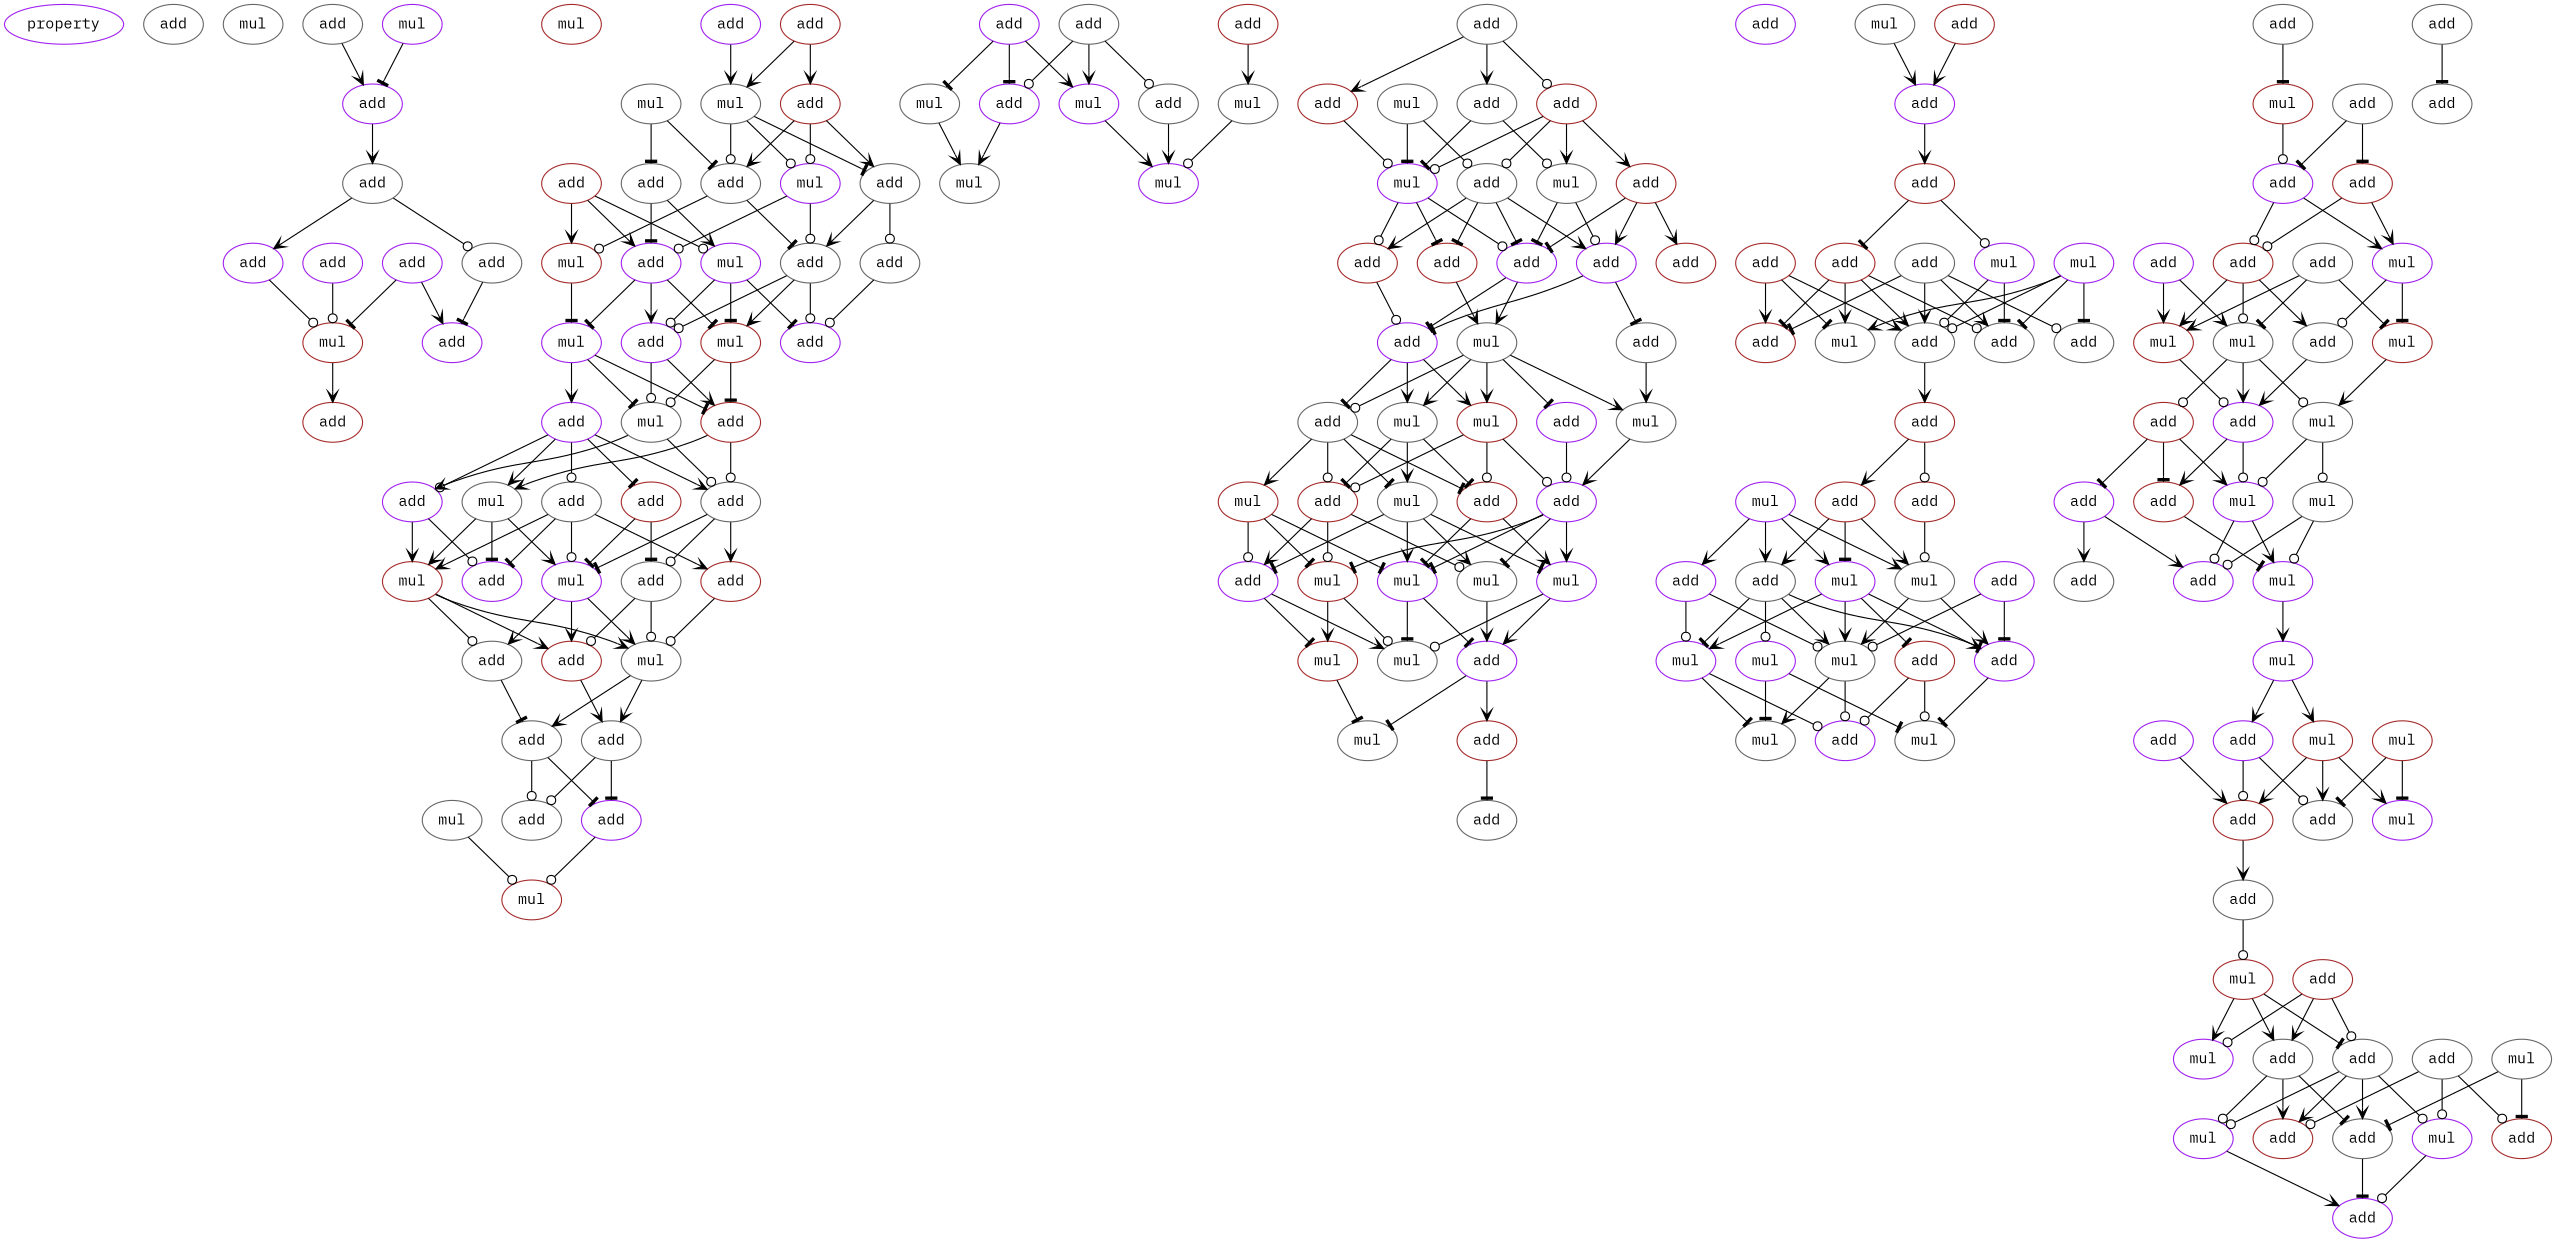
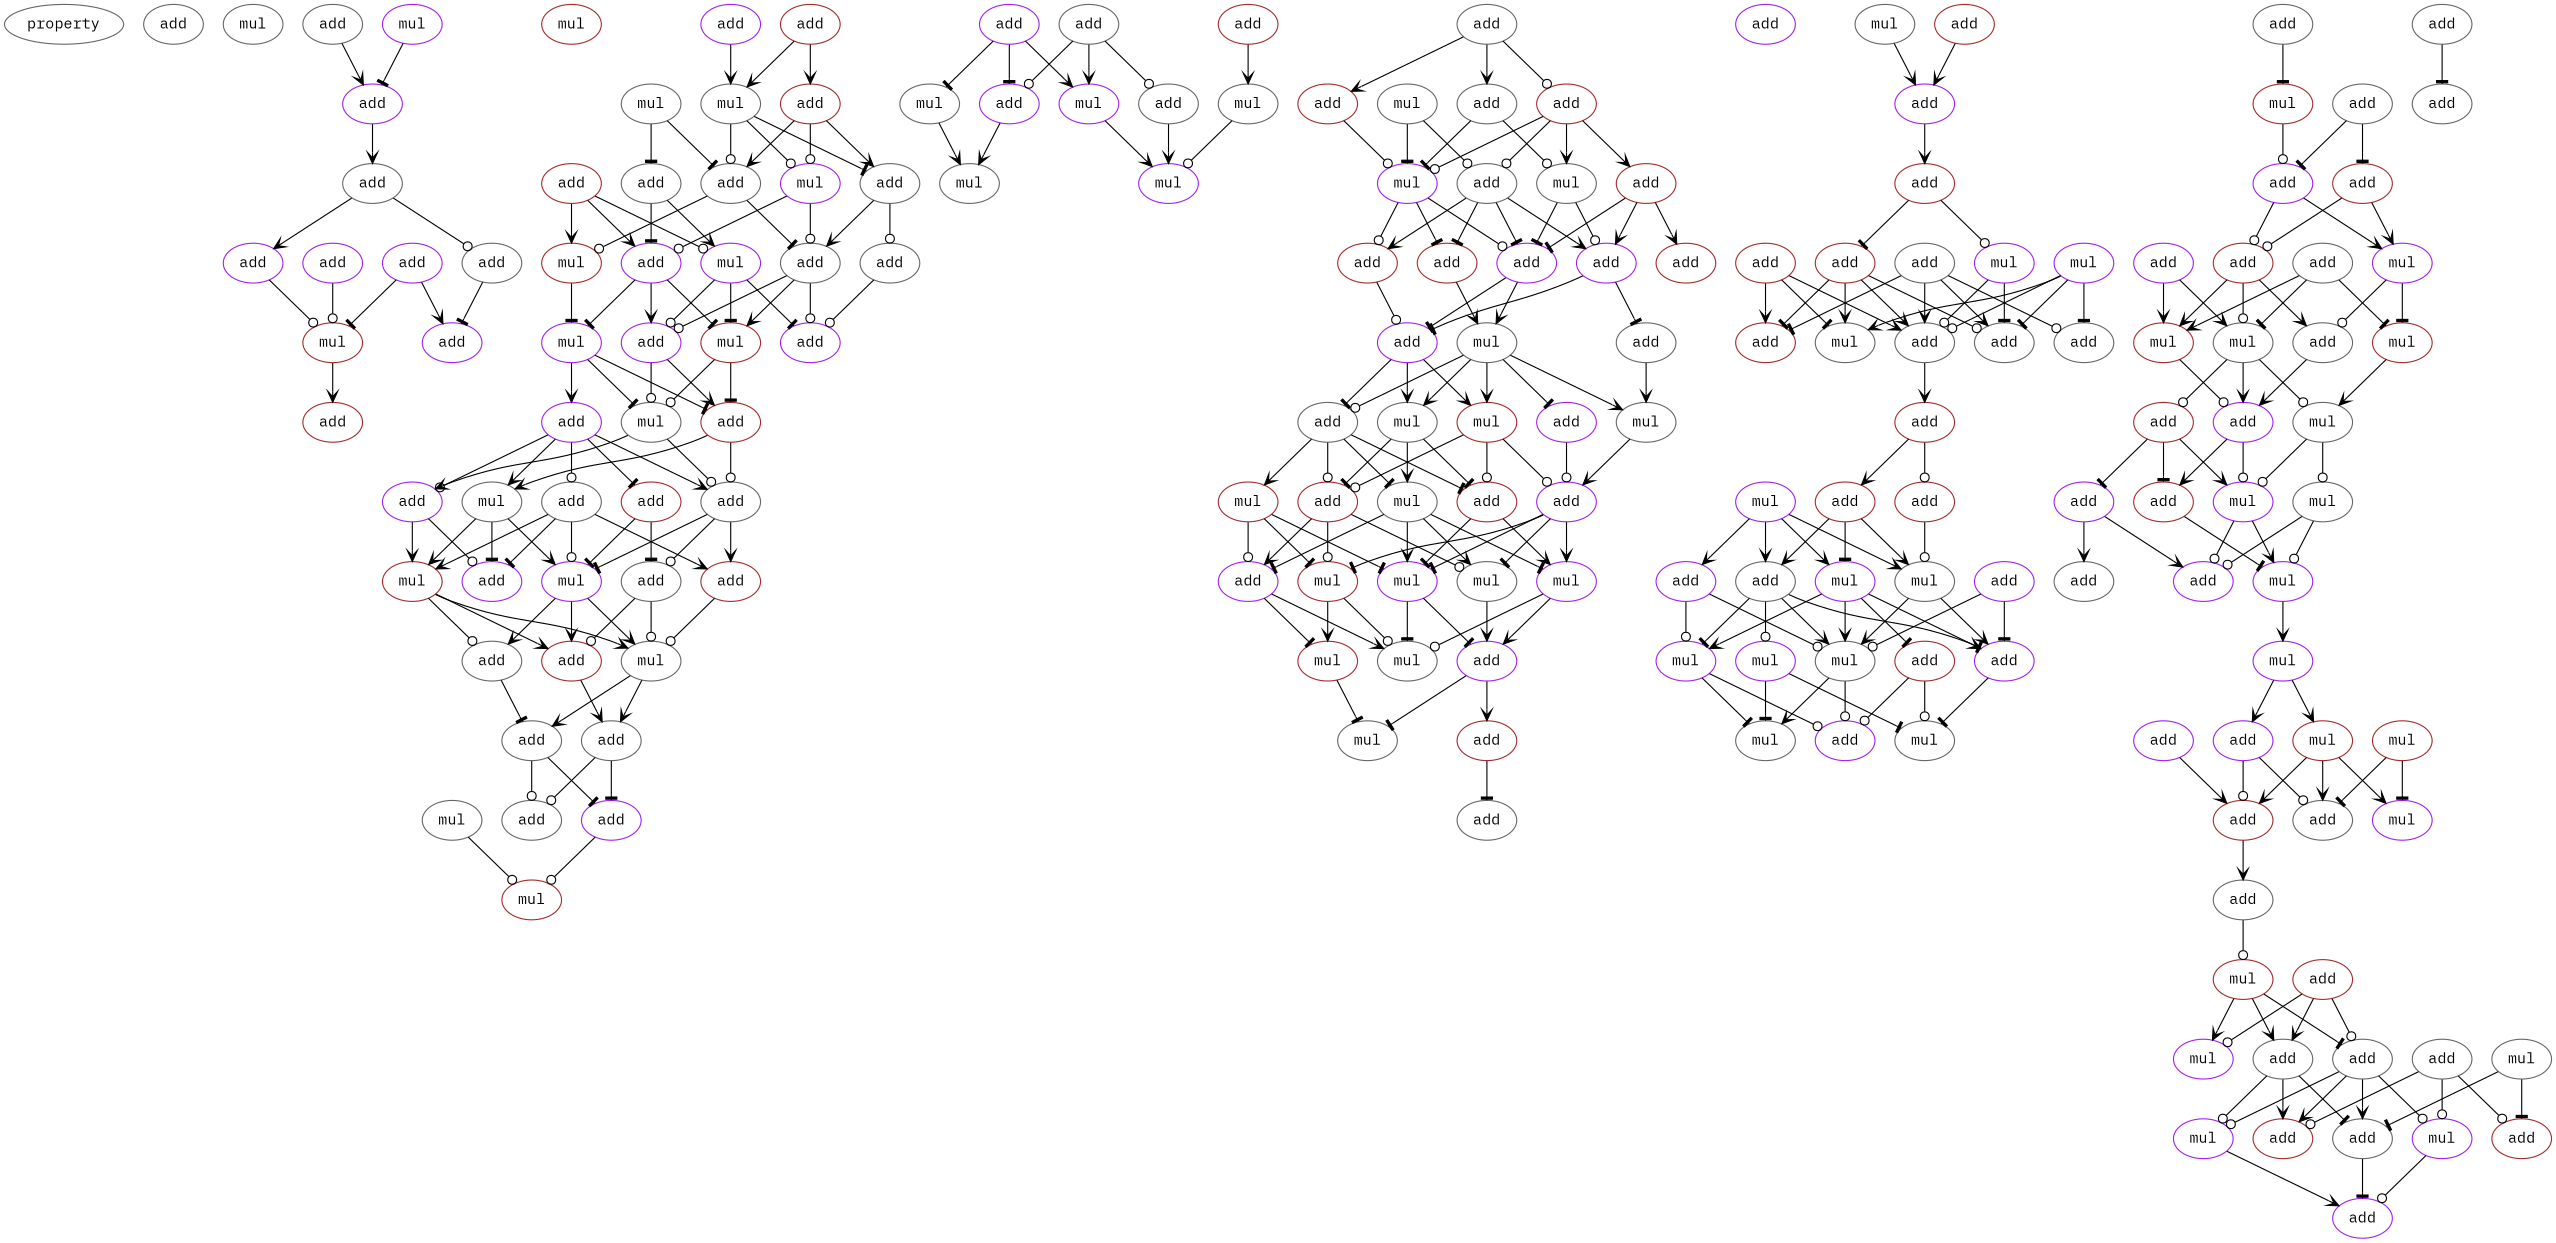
node "property": color purple -> gray40
